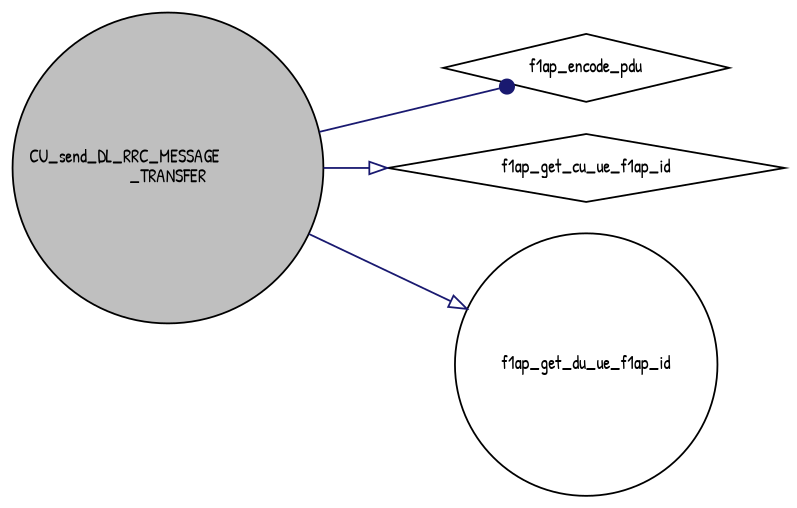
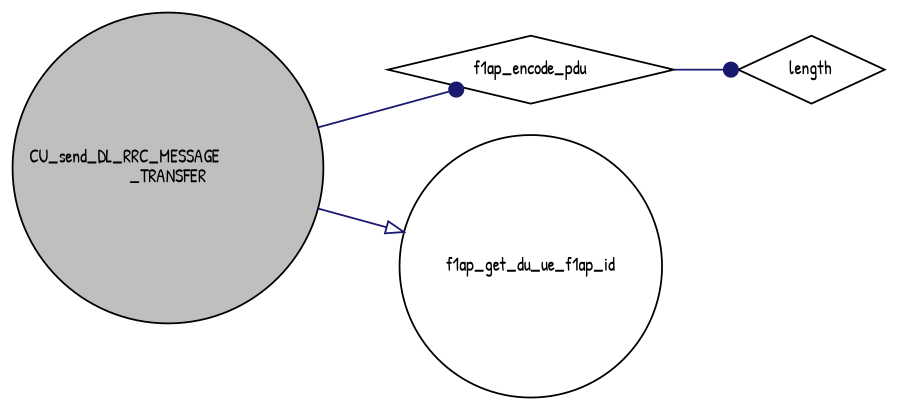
node "length": added
node "f1ap_get_cu_ue_f1ap_id": removed
